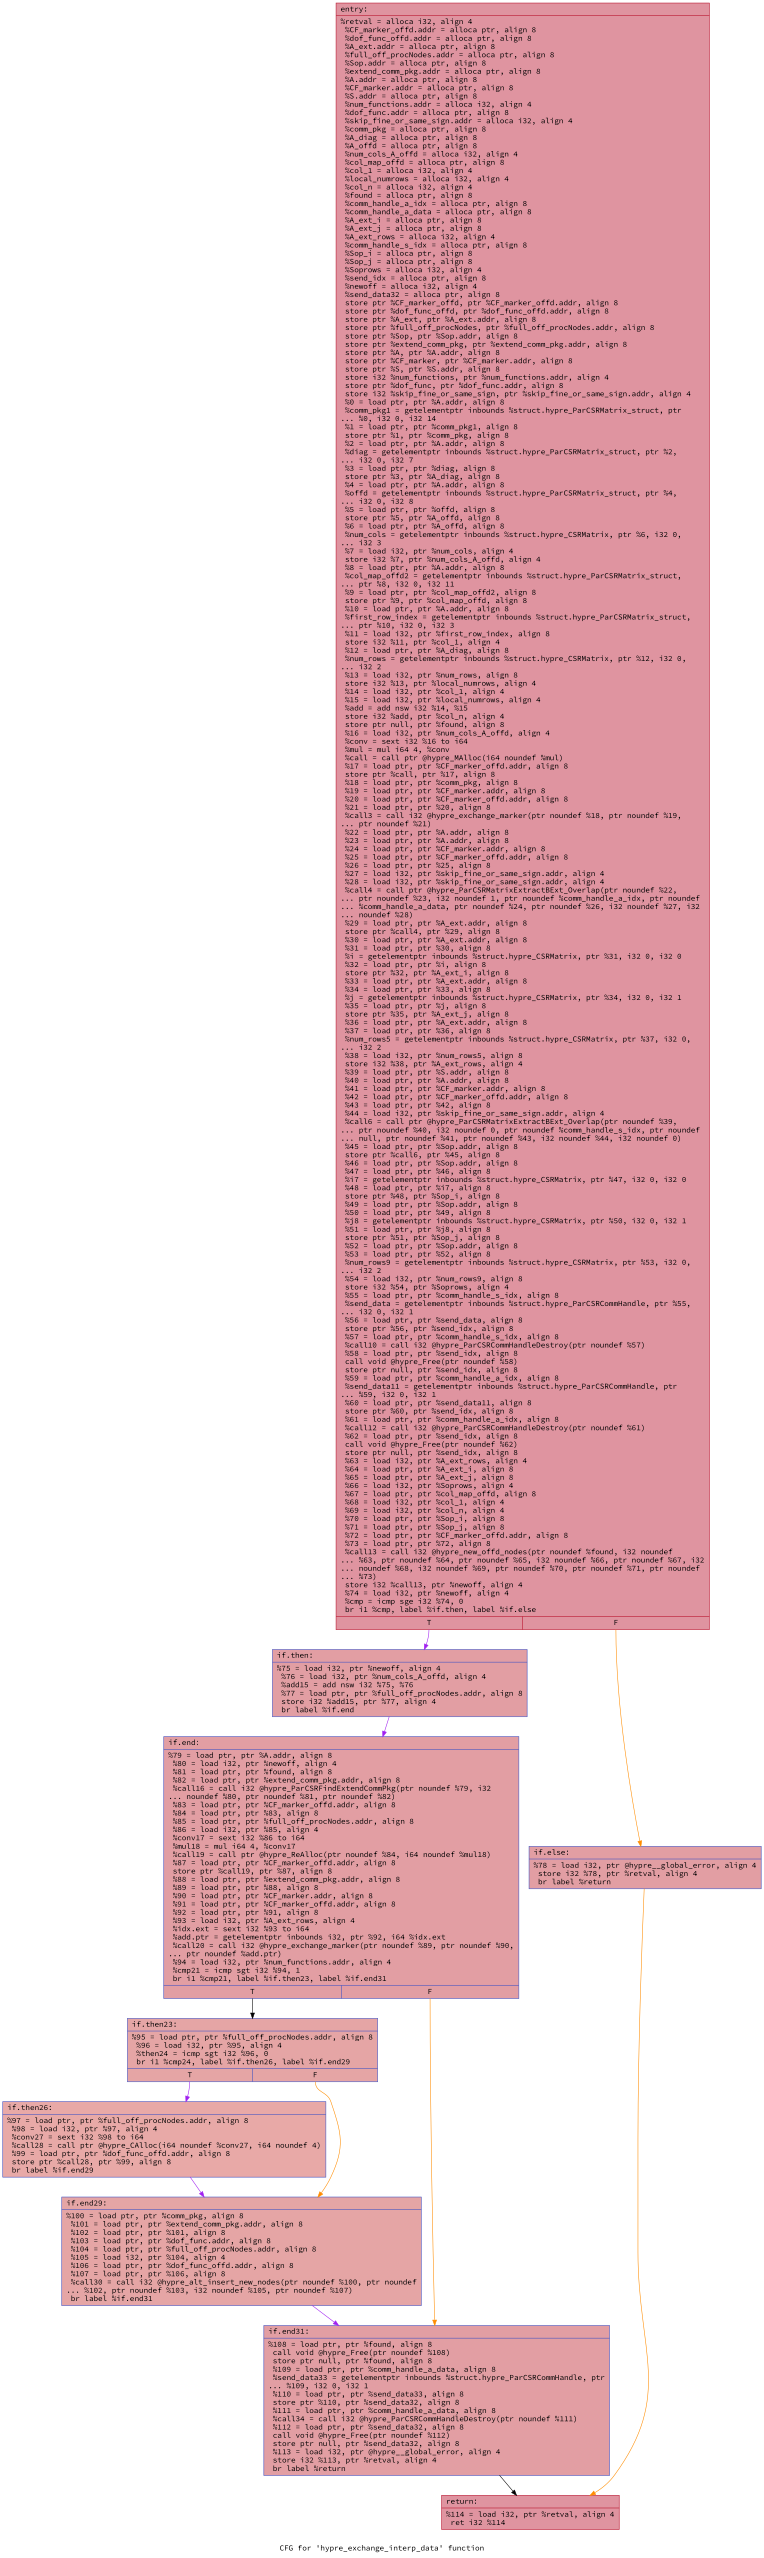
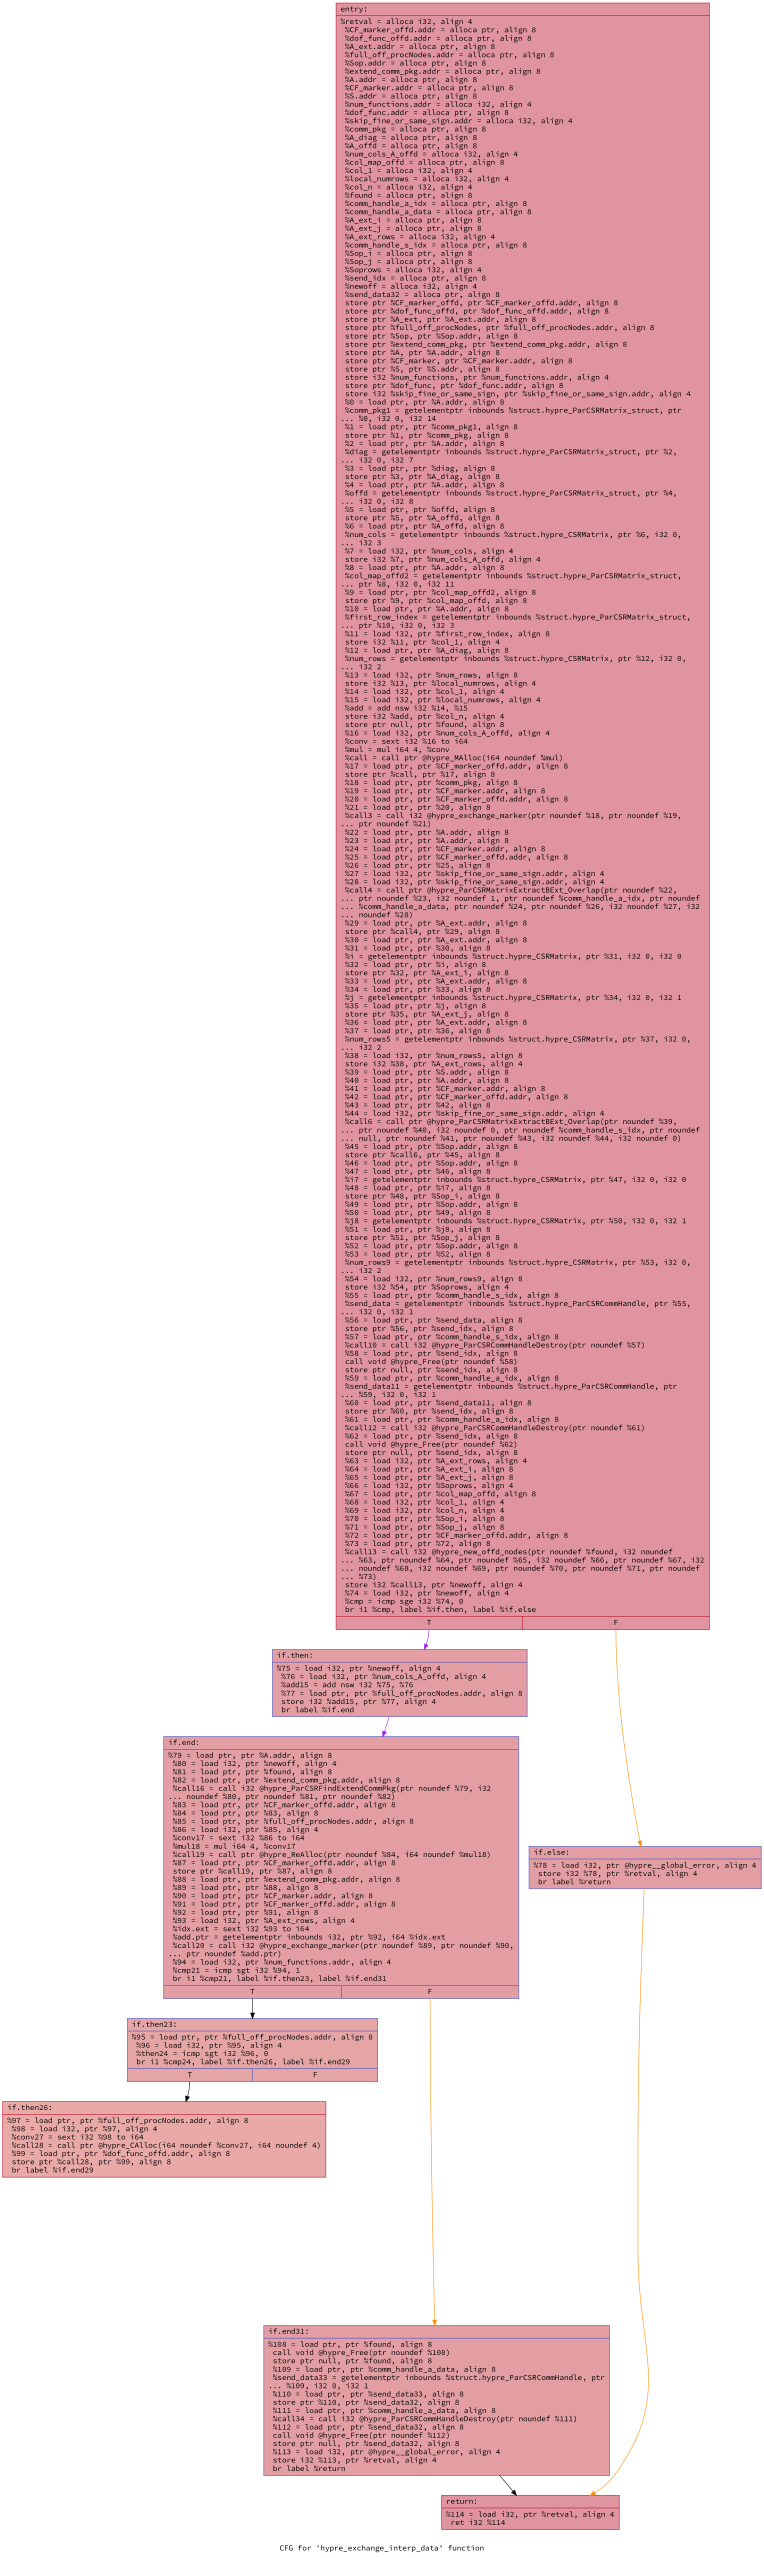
edge "if.then23:" -> "if.then26:": color purple -> black
node "if.then26:": color #3d50c3ff -> #b70d28ff
node "if.end29:": removed
